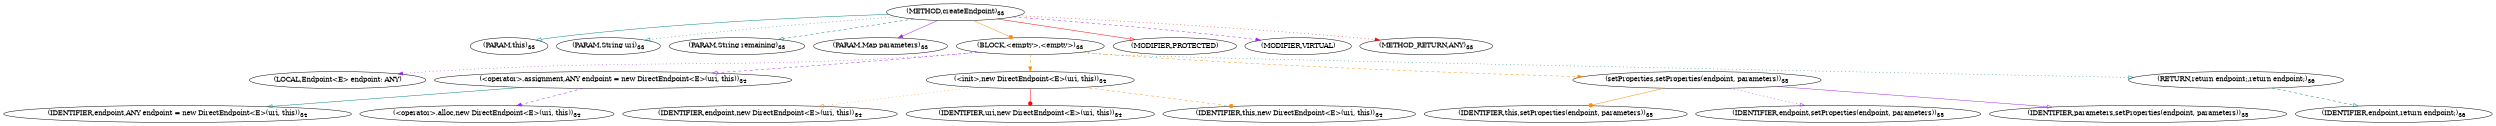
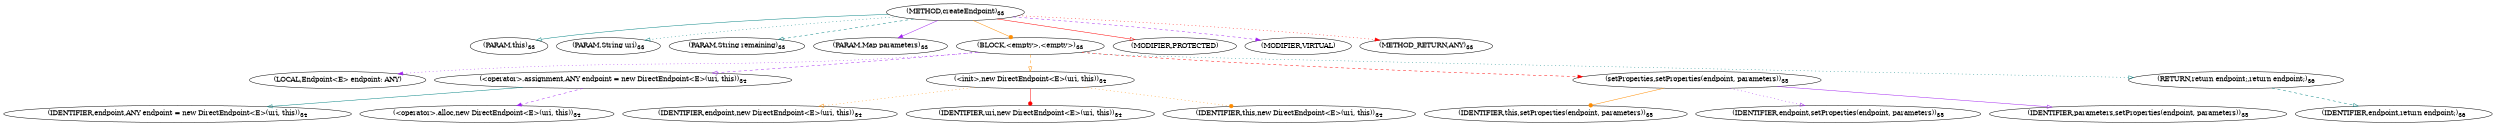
edge "(BLOCK,<empty>,<empty>)" -> "(<init>,new DirectEndpoint<E>(uri, this))": arrowhead normal -> onormal
edge "(BLOCK,<empty>,<empty>)" -> "(setProperties,setProperties(endpoint, parameters))": color darkorange -> red
edge "(<init>,new DirectEndpoint<E>(uri, this))" -> "(IDENTIFIER,this,new DirectEndpoint<E>(uri, this))": style dashed -> dotted
